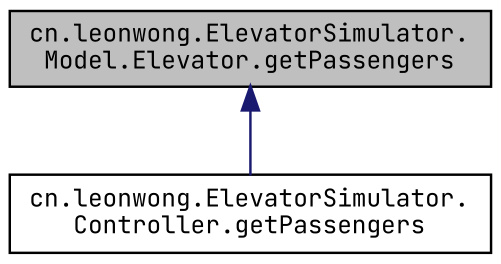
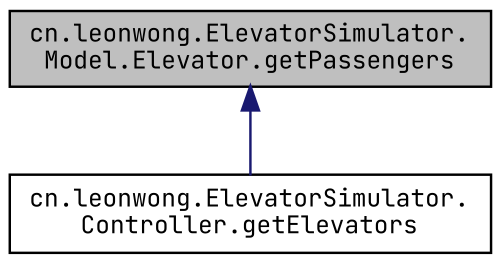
node "cn.leonwong.ElevatorSimulator. Controller.getPassengers": label "cn.leonwong.ElevatorSimulator. Controller.getPassengers" -> "cn.leonwong.ElevatorSimulator. Controller.getElevators"
